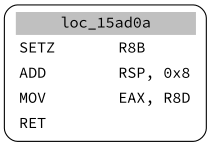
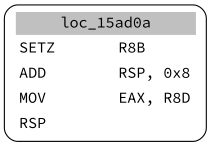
node "loc_15ad0a": text "RET" -> "RSP"
